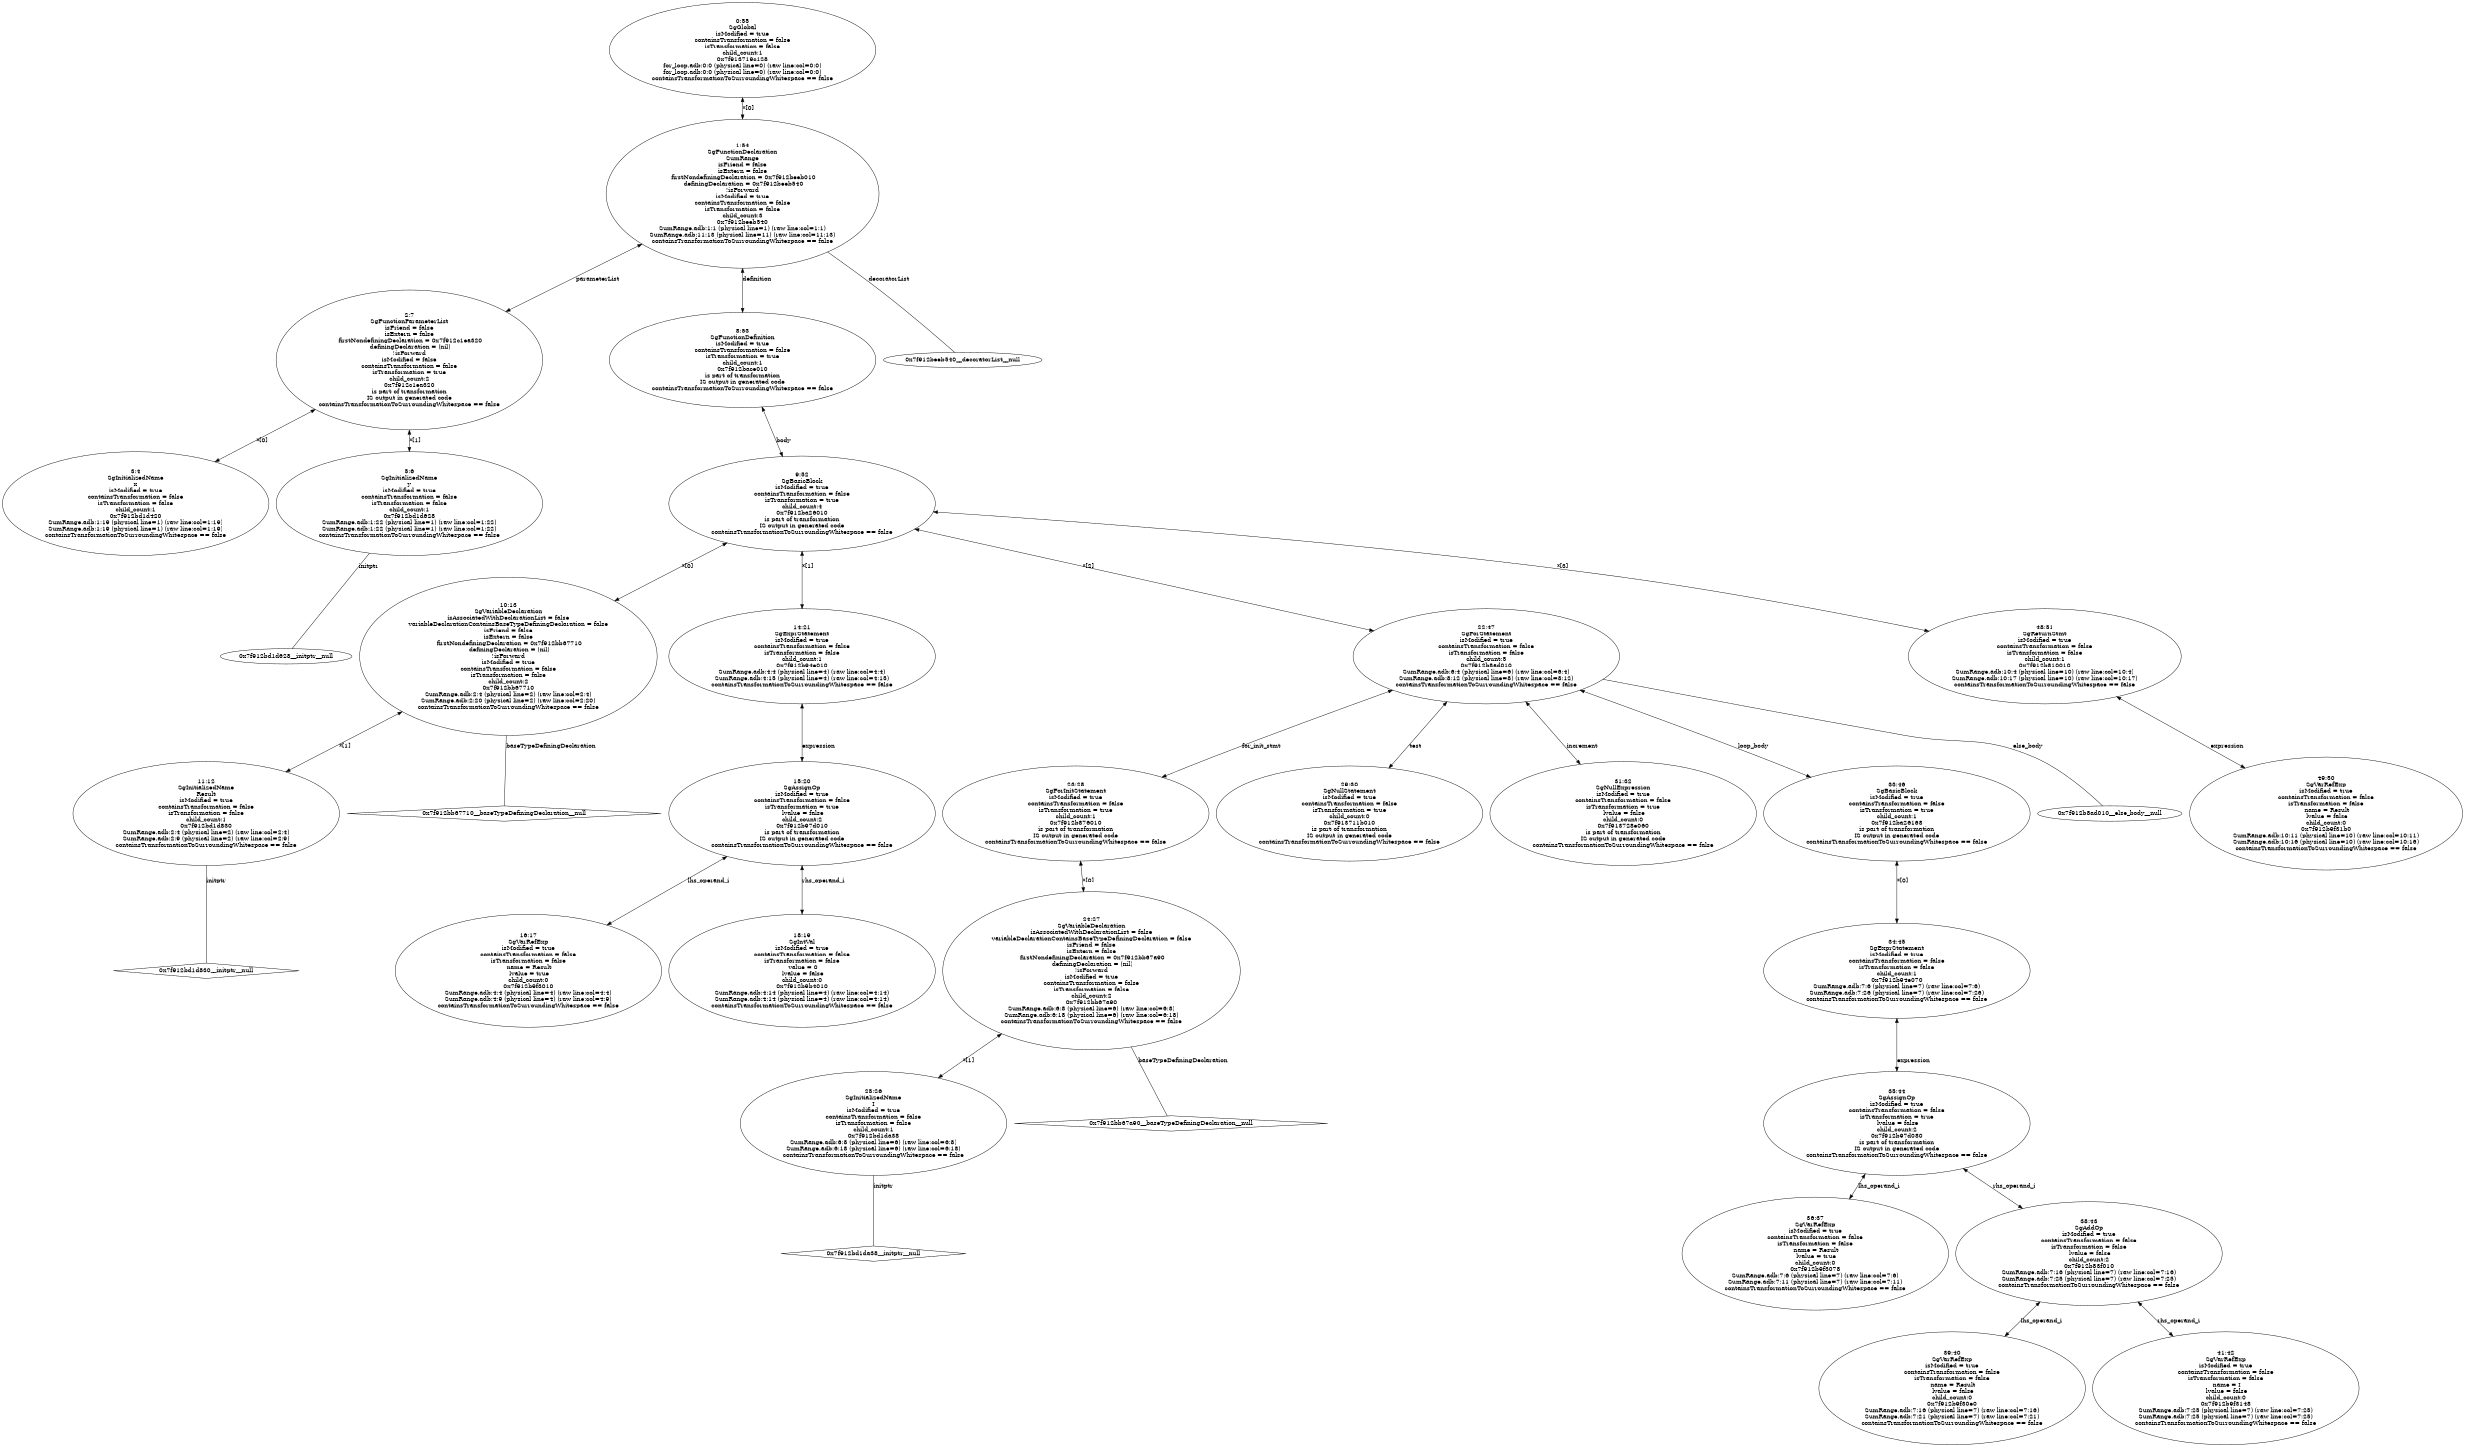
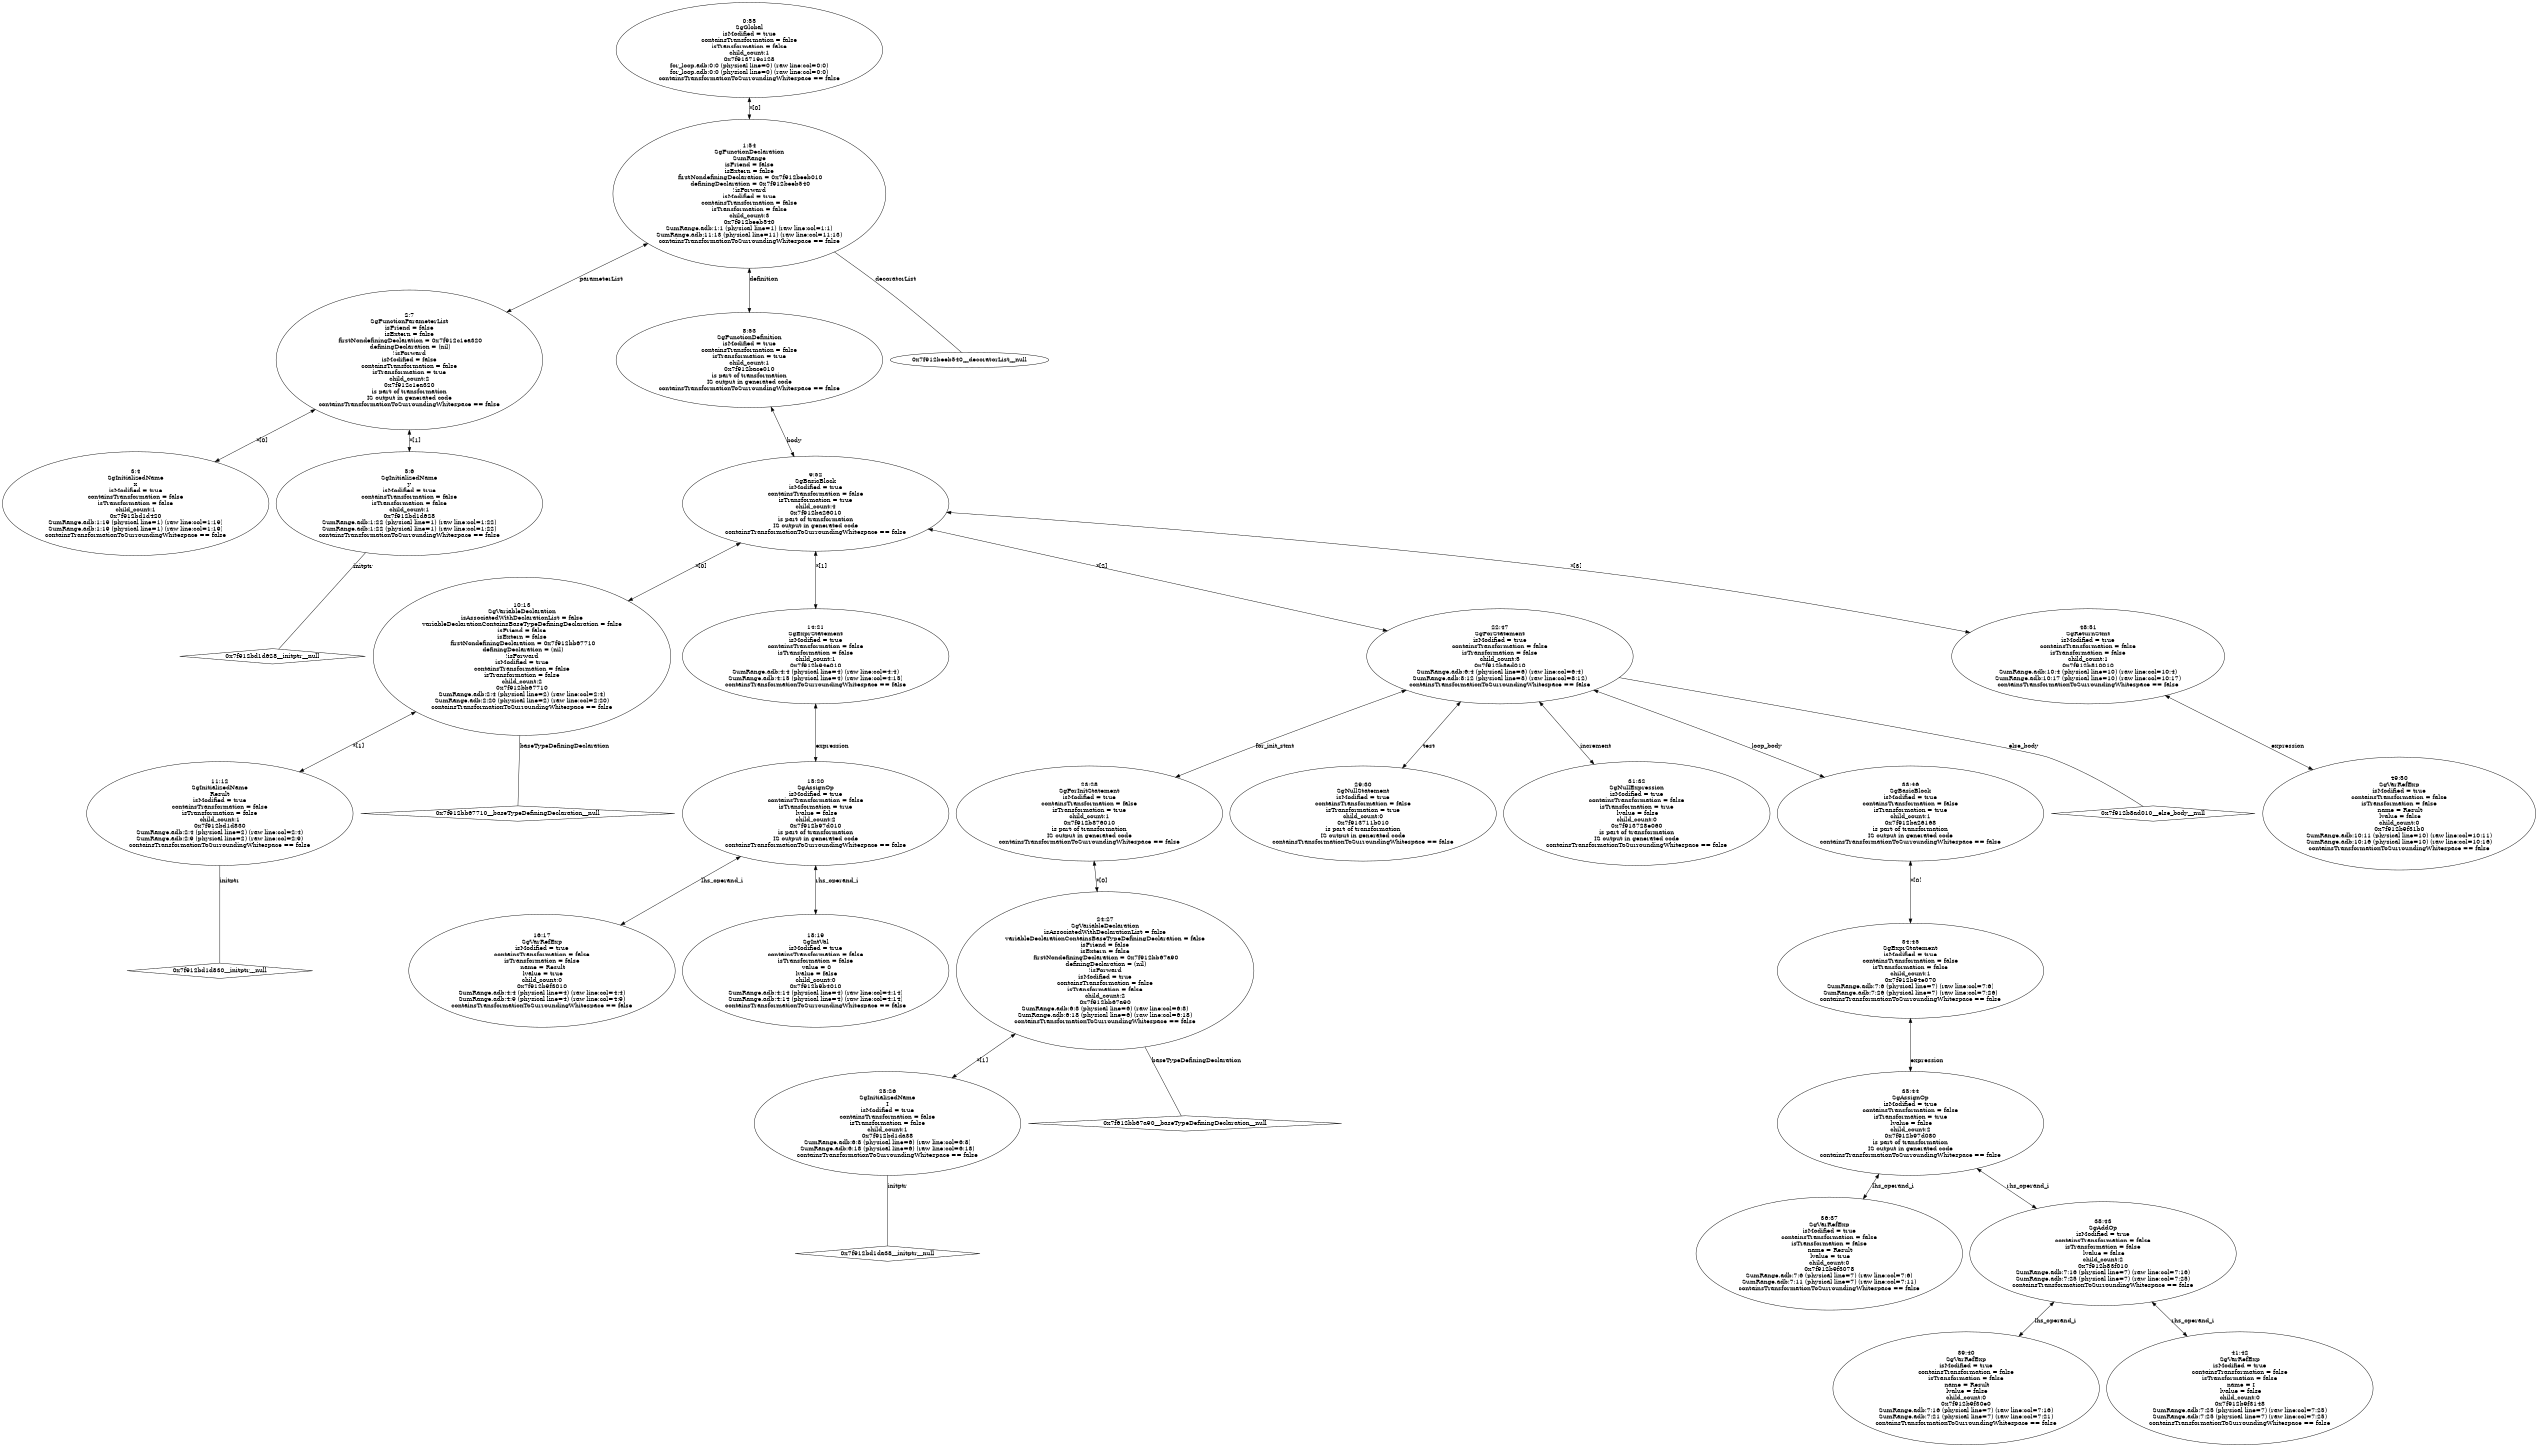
node "0x7f912bd1d628__initptr__null": shape ellipse -> diamond
node "0x7f912b8ad010__else_body__null": shape ellipse -> diamond
node "0x7f912bb67a90__baseTypeDefiningDeclaration__null": label "0x7f912bb67a90__baseTypeDefiningDeclaration__null" -> "0x7f612bb67a90__baseTypeDefiningDeclaration__null"
